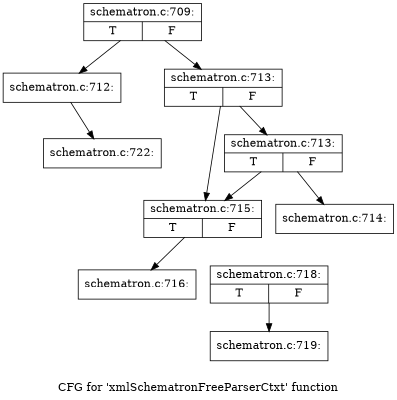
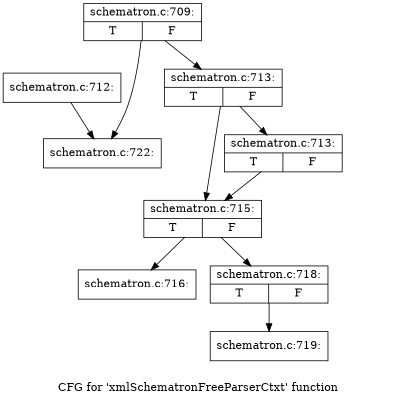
edge "schematron.c:709:" -> "schematron.c:712:": now "schematron.c:709:" -> "schematron.c:722:"
node "schematron.c:714:": removed
edge "schematron.c:715:" -> "schematron.c:718:": added
